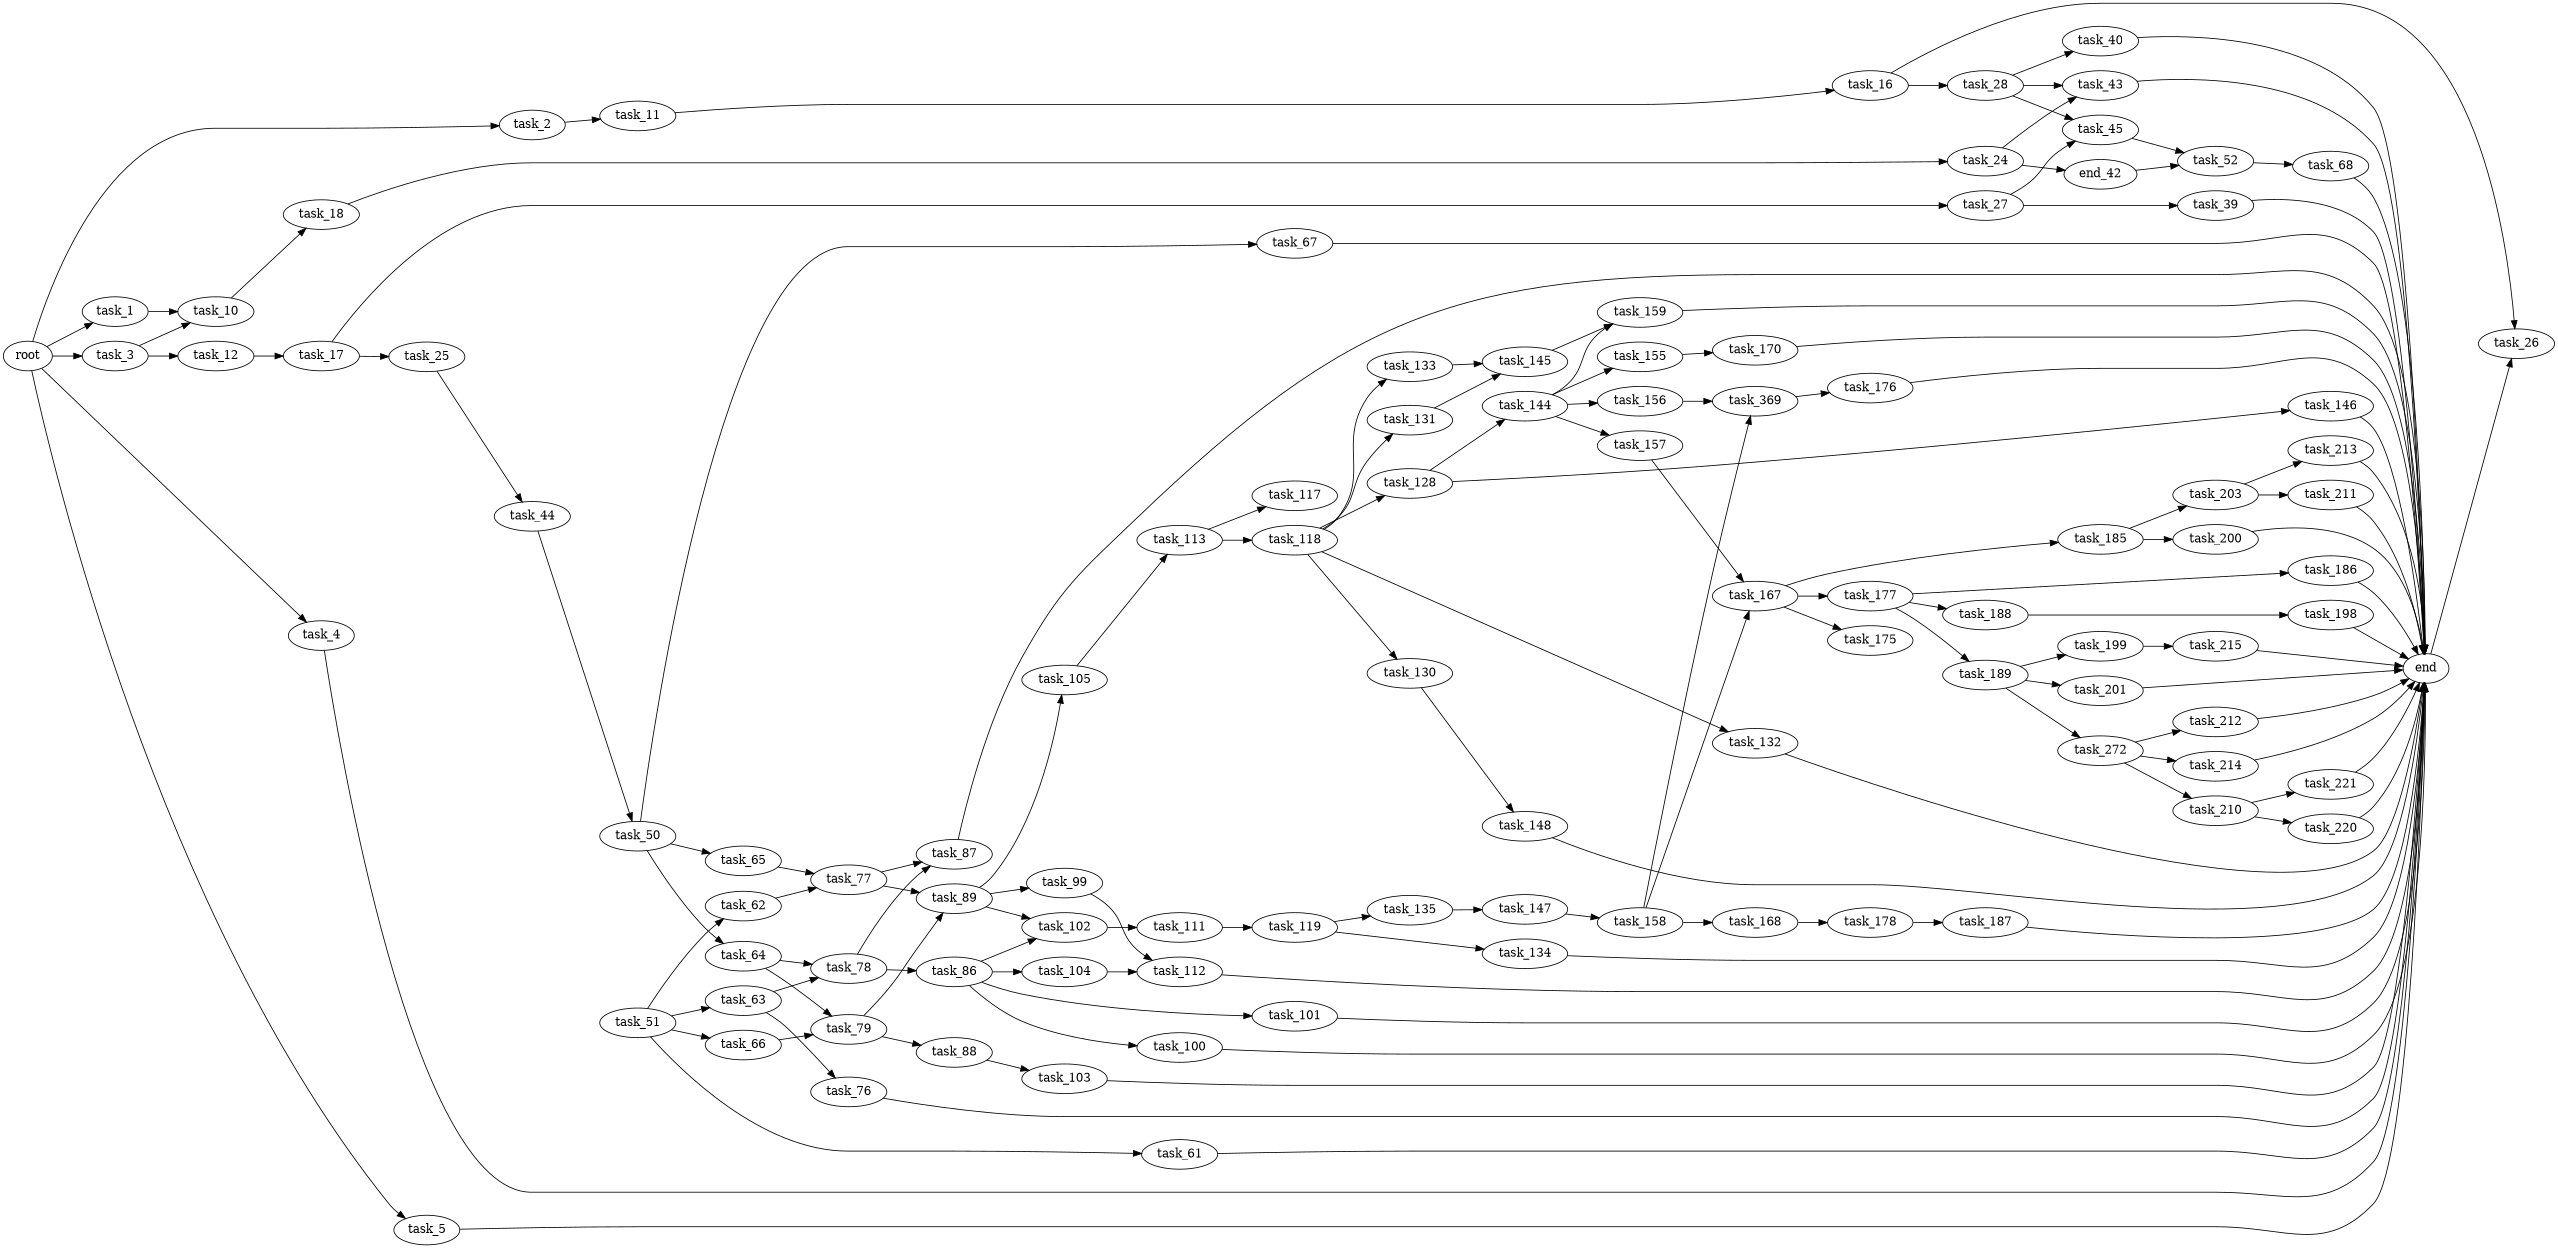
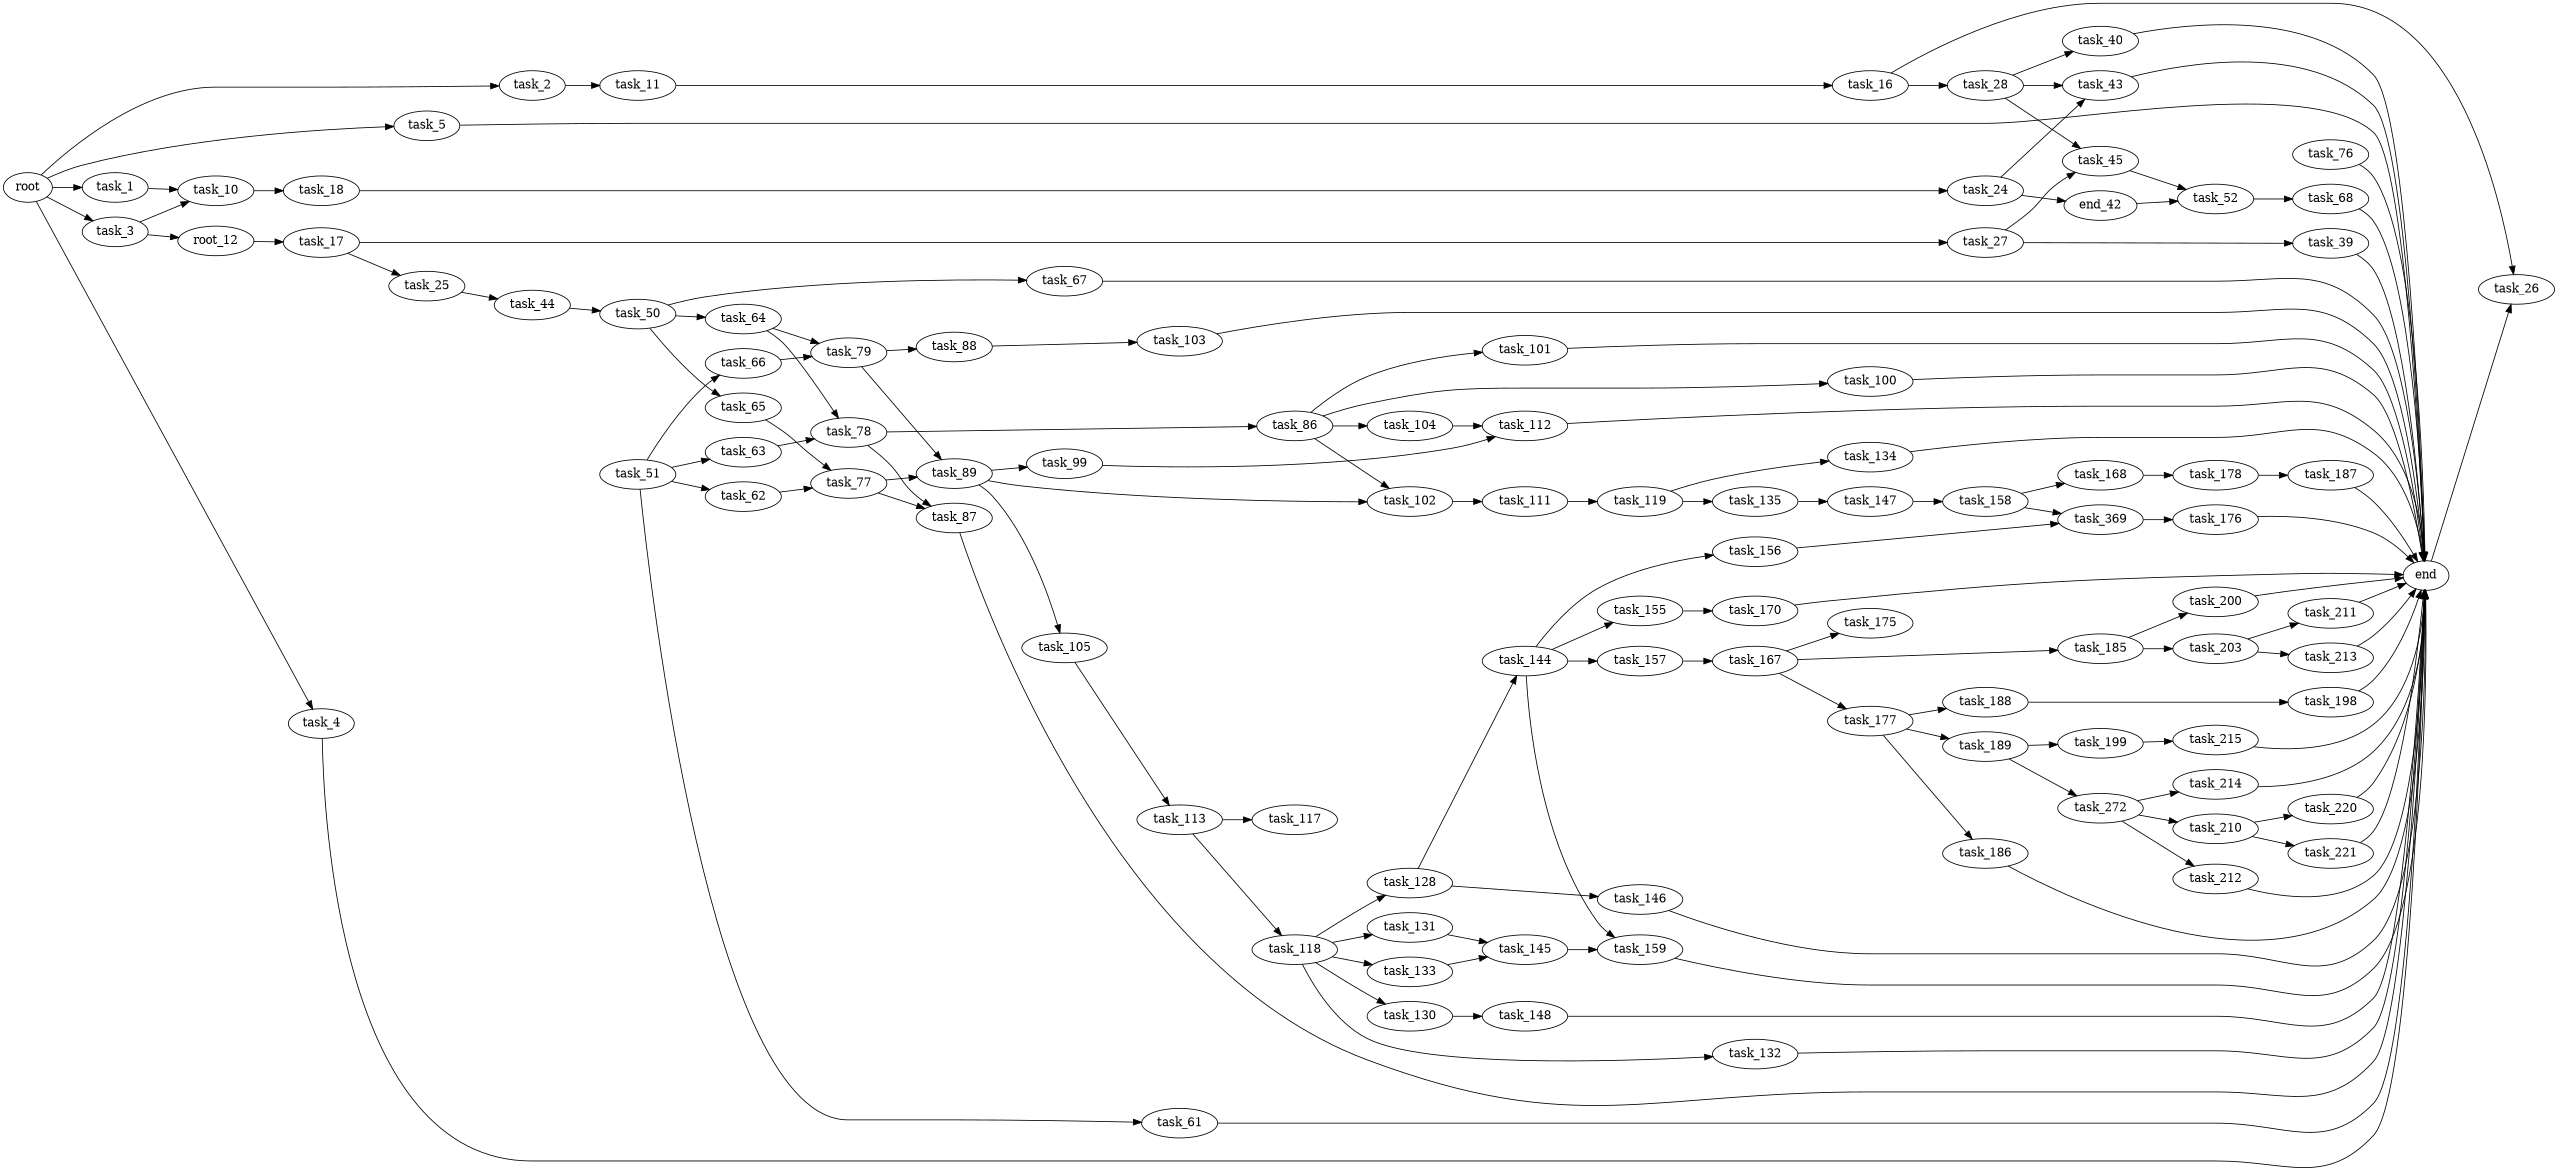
node "task_12": label "task_12" -> "root_12"
node "task_201": removed
edge "task_158" -> "task_167": removed
edge "task_63" -> "task_76": removed
